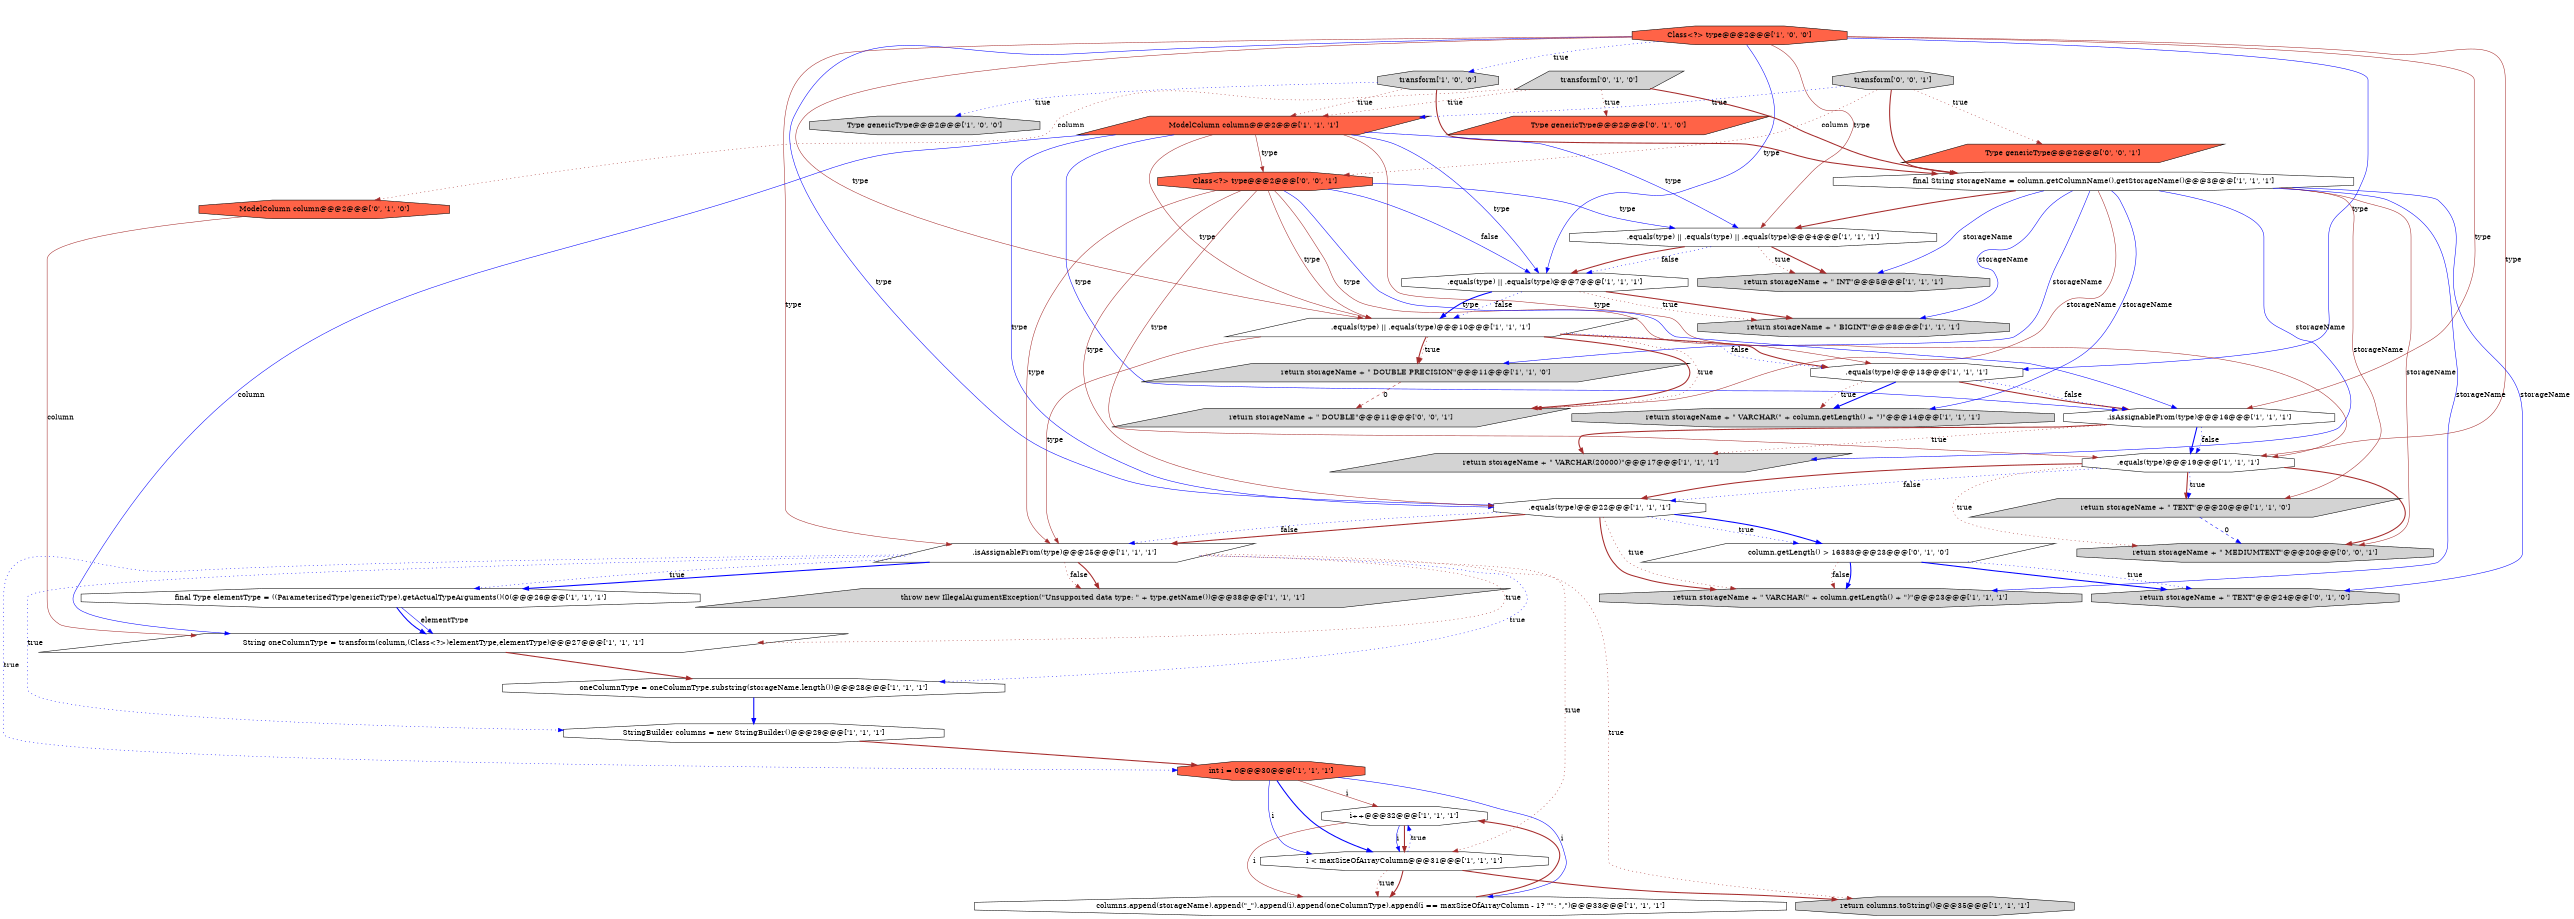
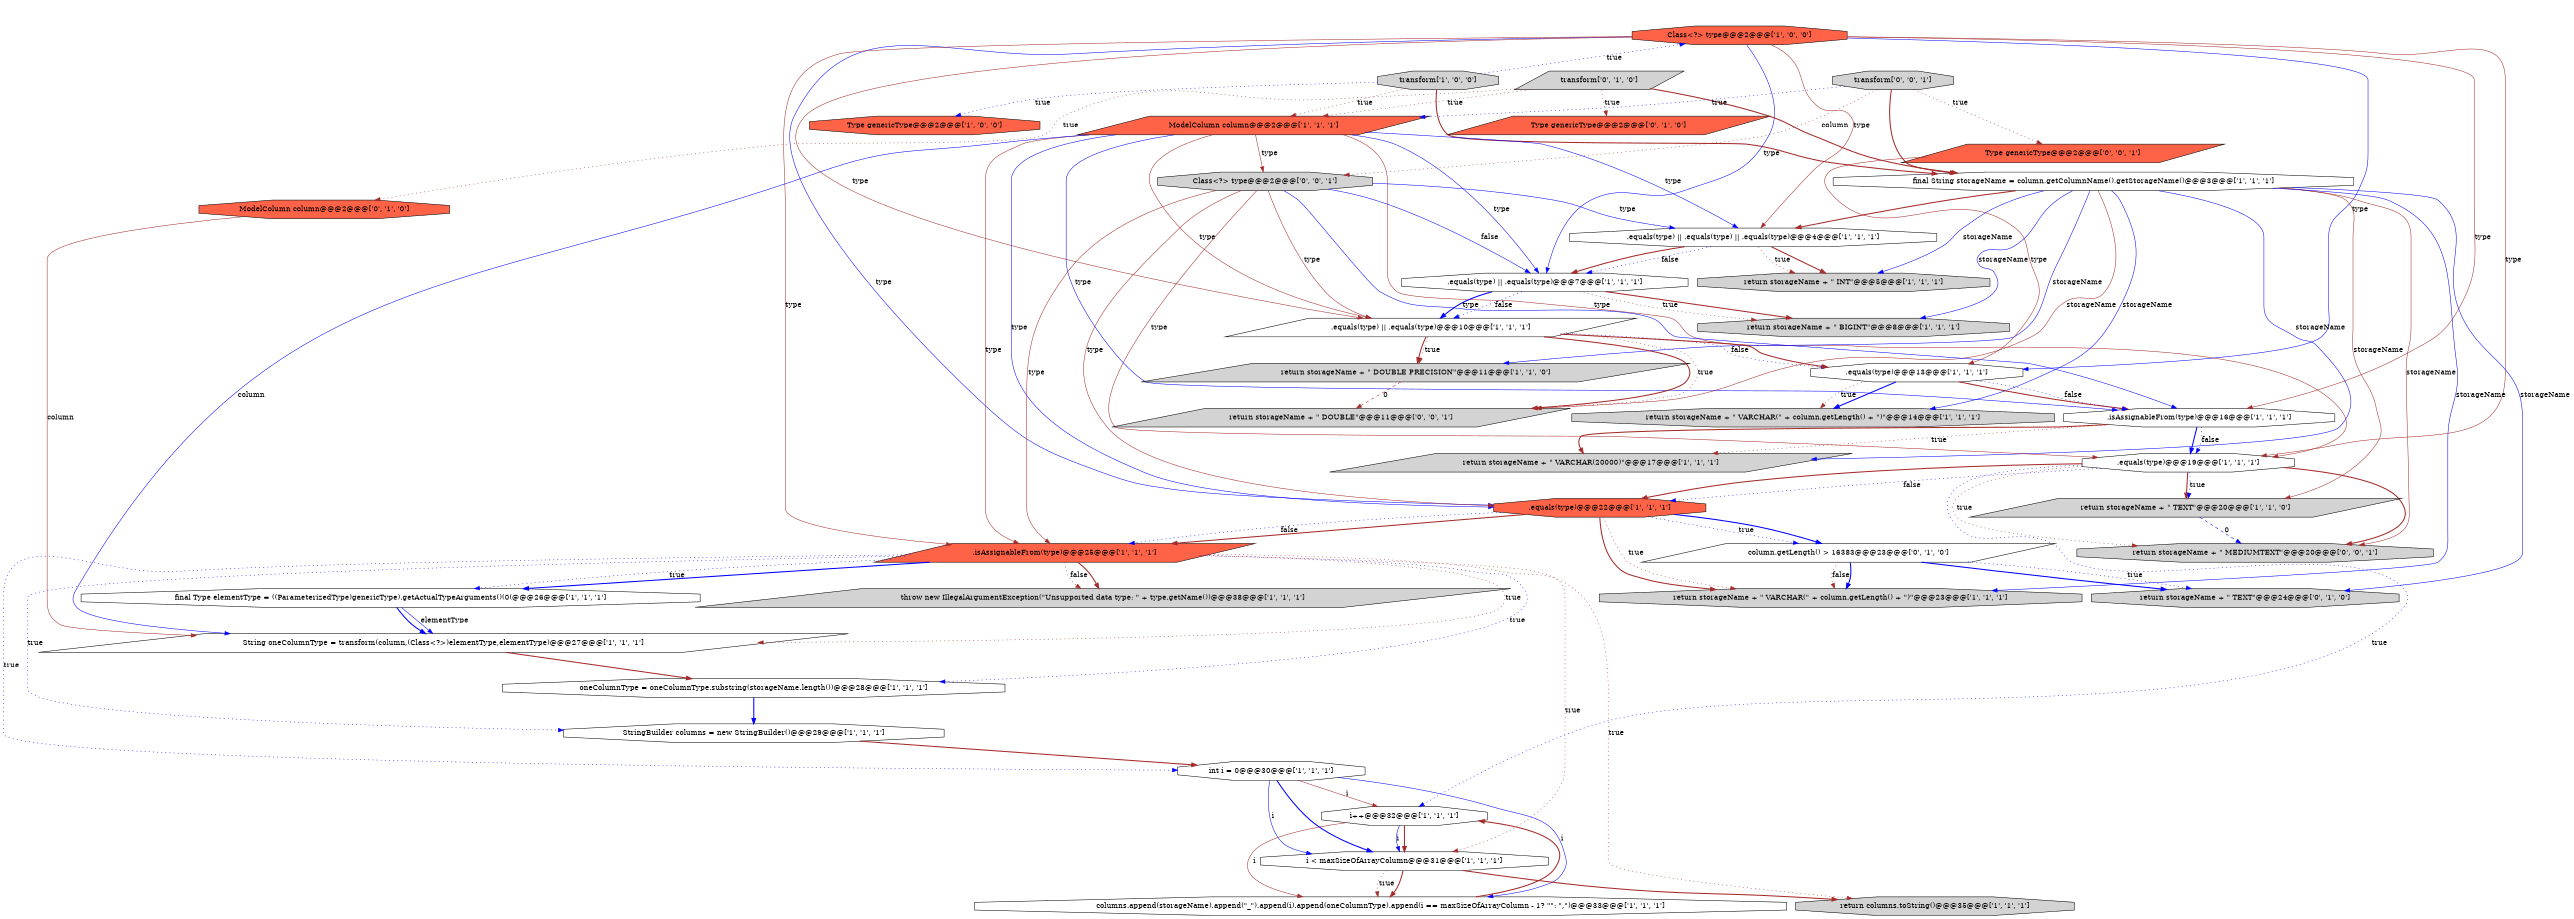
edge "Class<?> type@@@2@@@['1', '0', '0']" -> "transform['1', '0', '0']": reversed
node "Type genericType@@@2@@@['1', '0', '0']": fillcolor lightgray -> tomato
edge "transform['0', '1', '0']" -> "ModelColumn column@@@2@@@['0', '1', '0']": label "column" -> "true"
node "Class<?> type@@@2@@@['0', '0', '1']": fillcolor tomato -> lightgray
edge "Class<?> type@@@2@@@['0', '0', '1']" -> ".equals(type)@@@13@@@['1', '1', '1']": now "Type genericType@@@2@@@['0', '0', '1']" -> ".equals(type)@@@13@@@['1', '1', '1']"
edge ".equals(type) || .equals(type)@@@10@@@['1', '1', '1']" -> ".isAssignableFrom(type)@@@25@@@['1', '1', '1']": now "ModelColumn column@@@2@@@['1', '1', '1']" -> ".isAssignableFrom(type)@@@25@@@['1', '1', '1']"
node ".equals(type)@@@22@@@['1', '1', '1']": fillcolor white -> tomato
node ".isAssignableFrom(type)@@@25@@@['1', '1', '1']": fillcolor white -> tomato
node "int i = 0@@@30@@@['1', '1', '1']": fillcolor tomato -> white
edge "i < maxSizeOfArrayColumn@@@31@@@['1', '1', '1']" -> "i++@@@32@@@['1', '1', '1']": now ".equals(type)@@@19@@@['1', '1', '1']" -> "i++@@@32@@@['1', '1', '1']"
